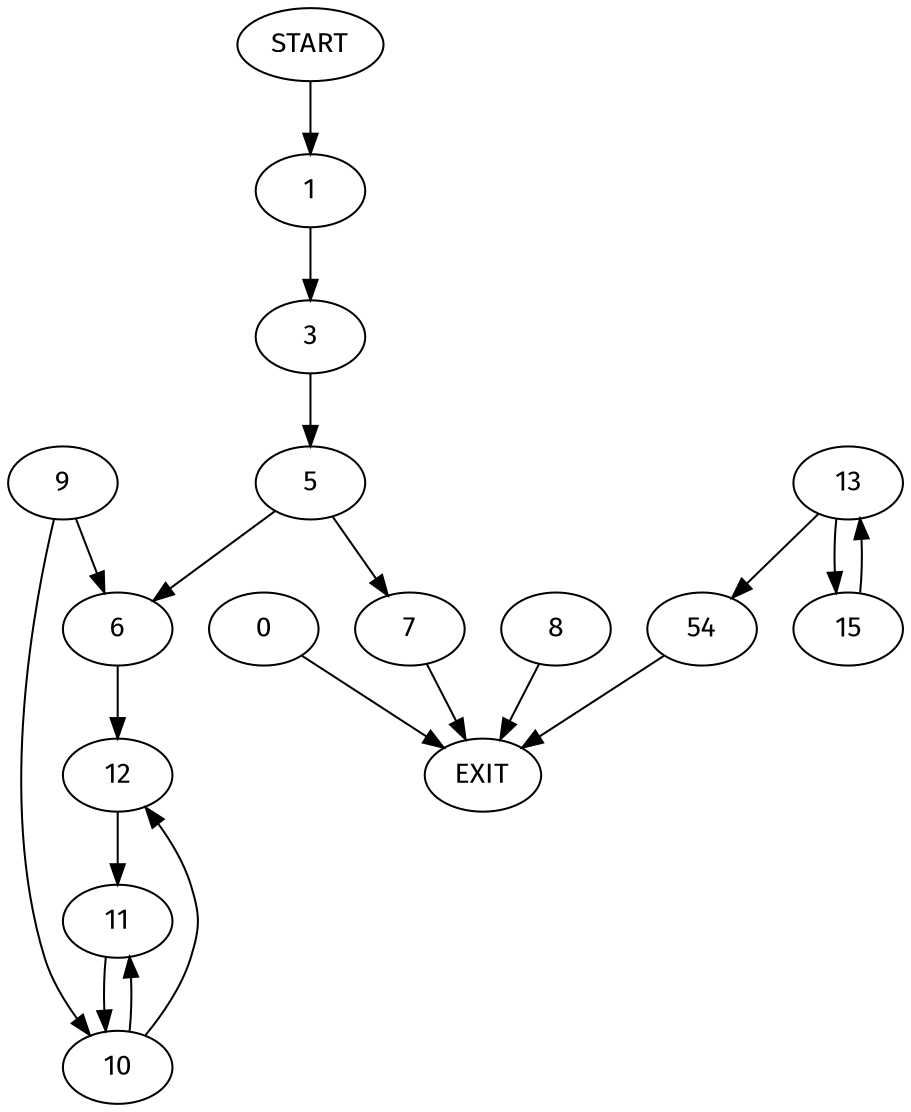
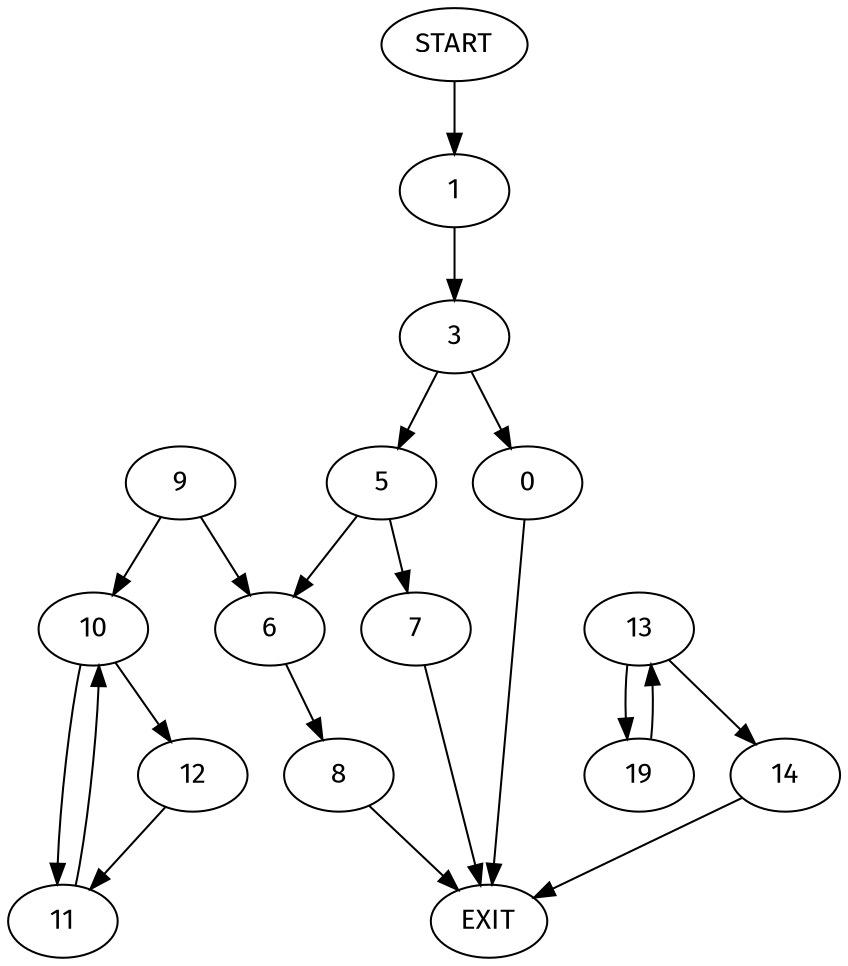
edge "3" -> "0": added
node "54": label "54" -> "14"
node "15": label "15" -> "19"
edge "6" -> "12": now "6" -> "8"
